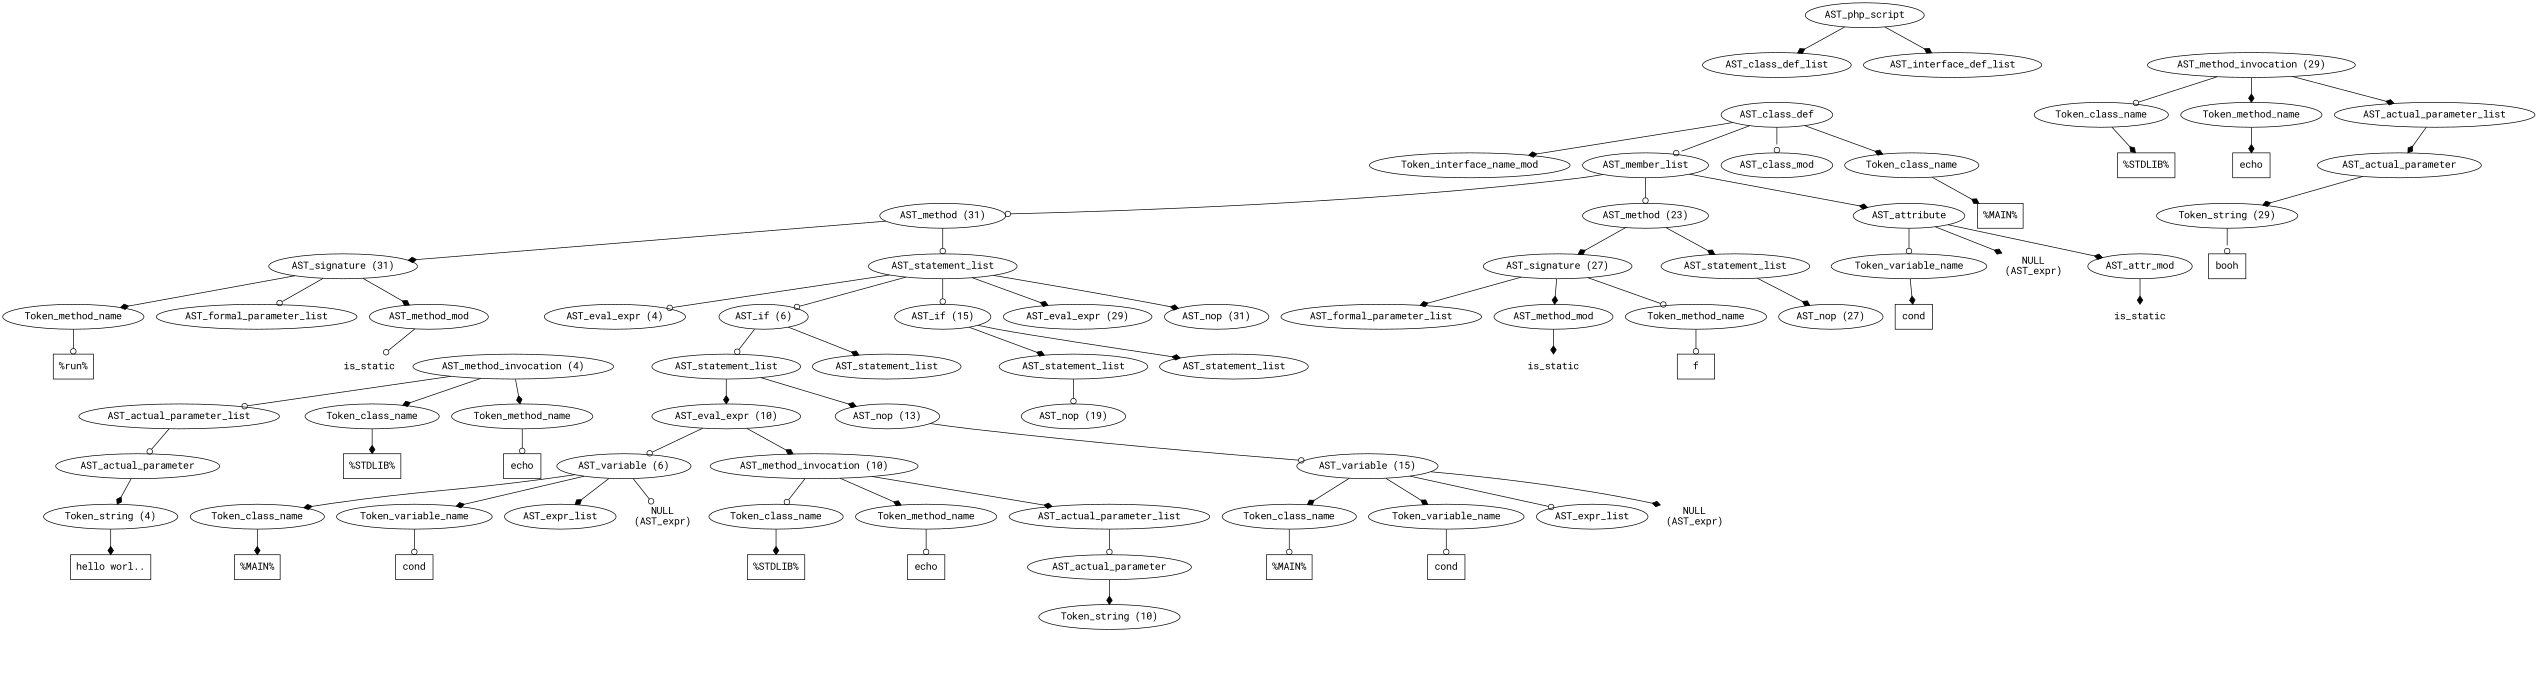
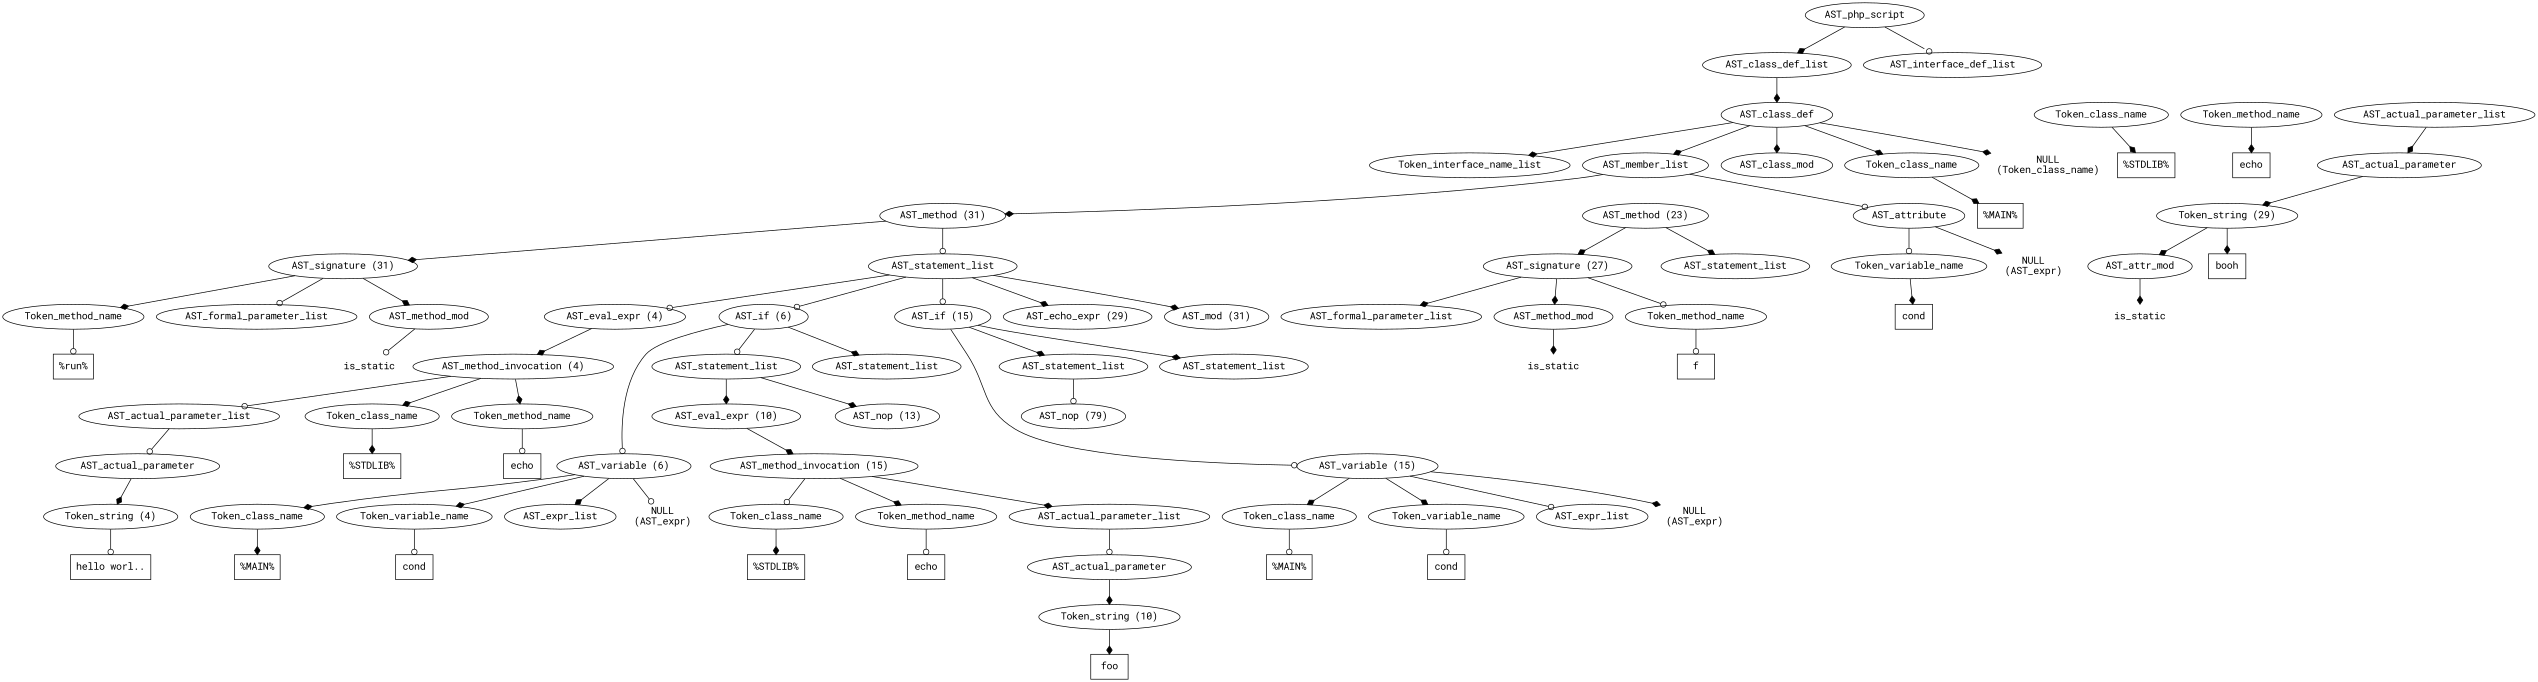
edge "AST_php_script" -> "AST_interface_def_list": arrowhead diamond -> odot
node "AST_method_invocation (29)": removed
edge "AST_class_def_list" -> "AST_class_def": added
edge "AST_class_def" -> "AST_class_mod": arrowhead odot -> diamond
edge "AST_class_def" -> "AST_member_list": arrowhead odot -> diamond
node "Token_interface_name_mod": label "Token_interface_name_mod" -> "Token_interface_name_list"
node "NULL (Token_class_name)": added
edge "AST_member_list" -> "AST_method (23)": removed
edge "AST_member_list" -> "AST_attribute": arrowhead diamond -> odot
edge "AST_member_list" -> "AST_method (31)": arrowhead odot -> diamond
edge "Token_string (29)" -> "booh": arrowhead odot -> diamond
edge "AST_attribute" -> "AST_attr_mod": now "Token_string (29)" -> "AST_attr_mod"
node "AST_eval_expr (29)": label "AST_eval_expr (29)" -> "AST_echo_expr (29)"
node "AST_nop (31)": label "AST_nop (31)" -> "AST_mod (31)"
node "AST_nop (27)": removed
edge "AST_eval_expr (4)" -> "AST_method_invocation (4)": added
node "AST_nop (19)": label "AST_nop (19)" -> "AST_nop (79)"
edge "AST_eval_expr (10)" -> "AST_variable (6)": now "AST_if (6)" -> "AST_variable (6)"
edge "AST_nop (13)" -> "AST_variable (15)": now "AST_if (15)" -> "AST_variable (15)"
node "AST_method_invocation (10)": label "AST_method_invocation (10)" -> "AST_method_invocation (15)"
edge "Token_string (4)" -> "hello worl..": arrowhead diamond -> odot
node "foo": added
